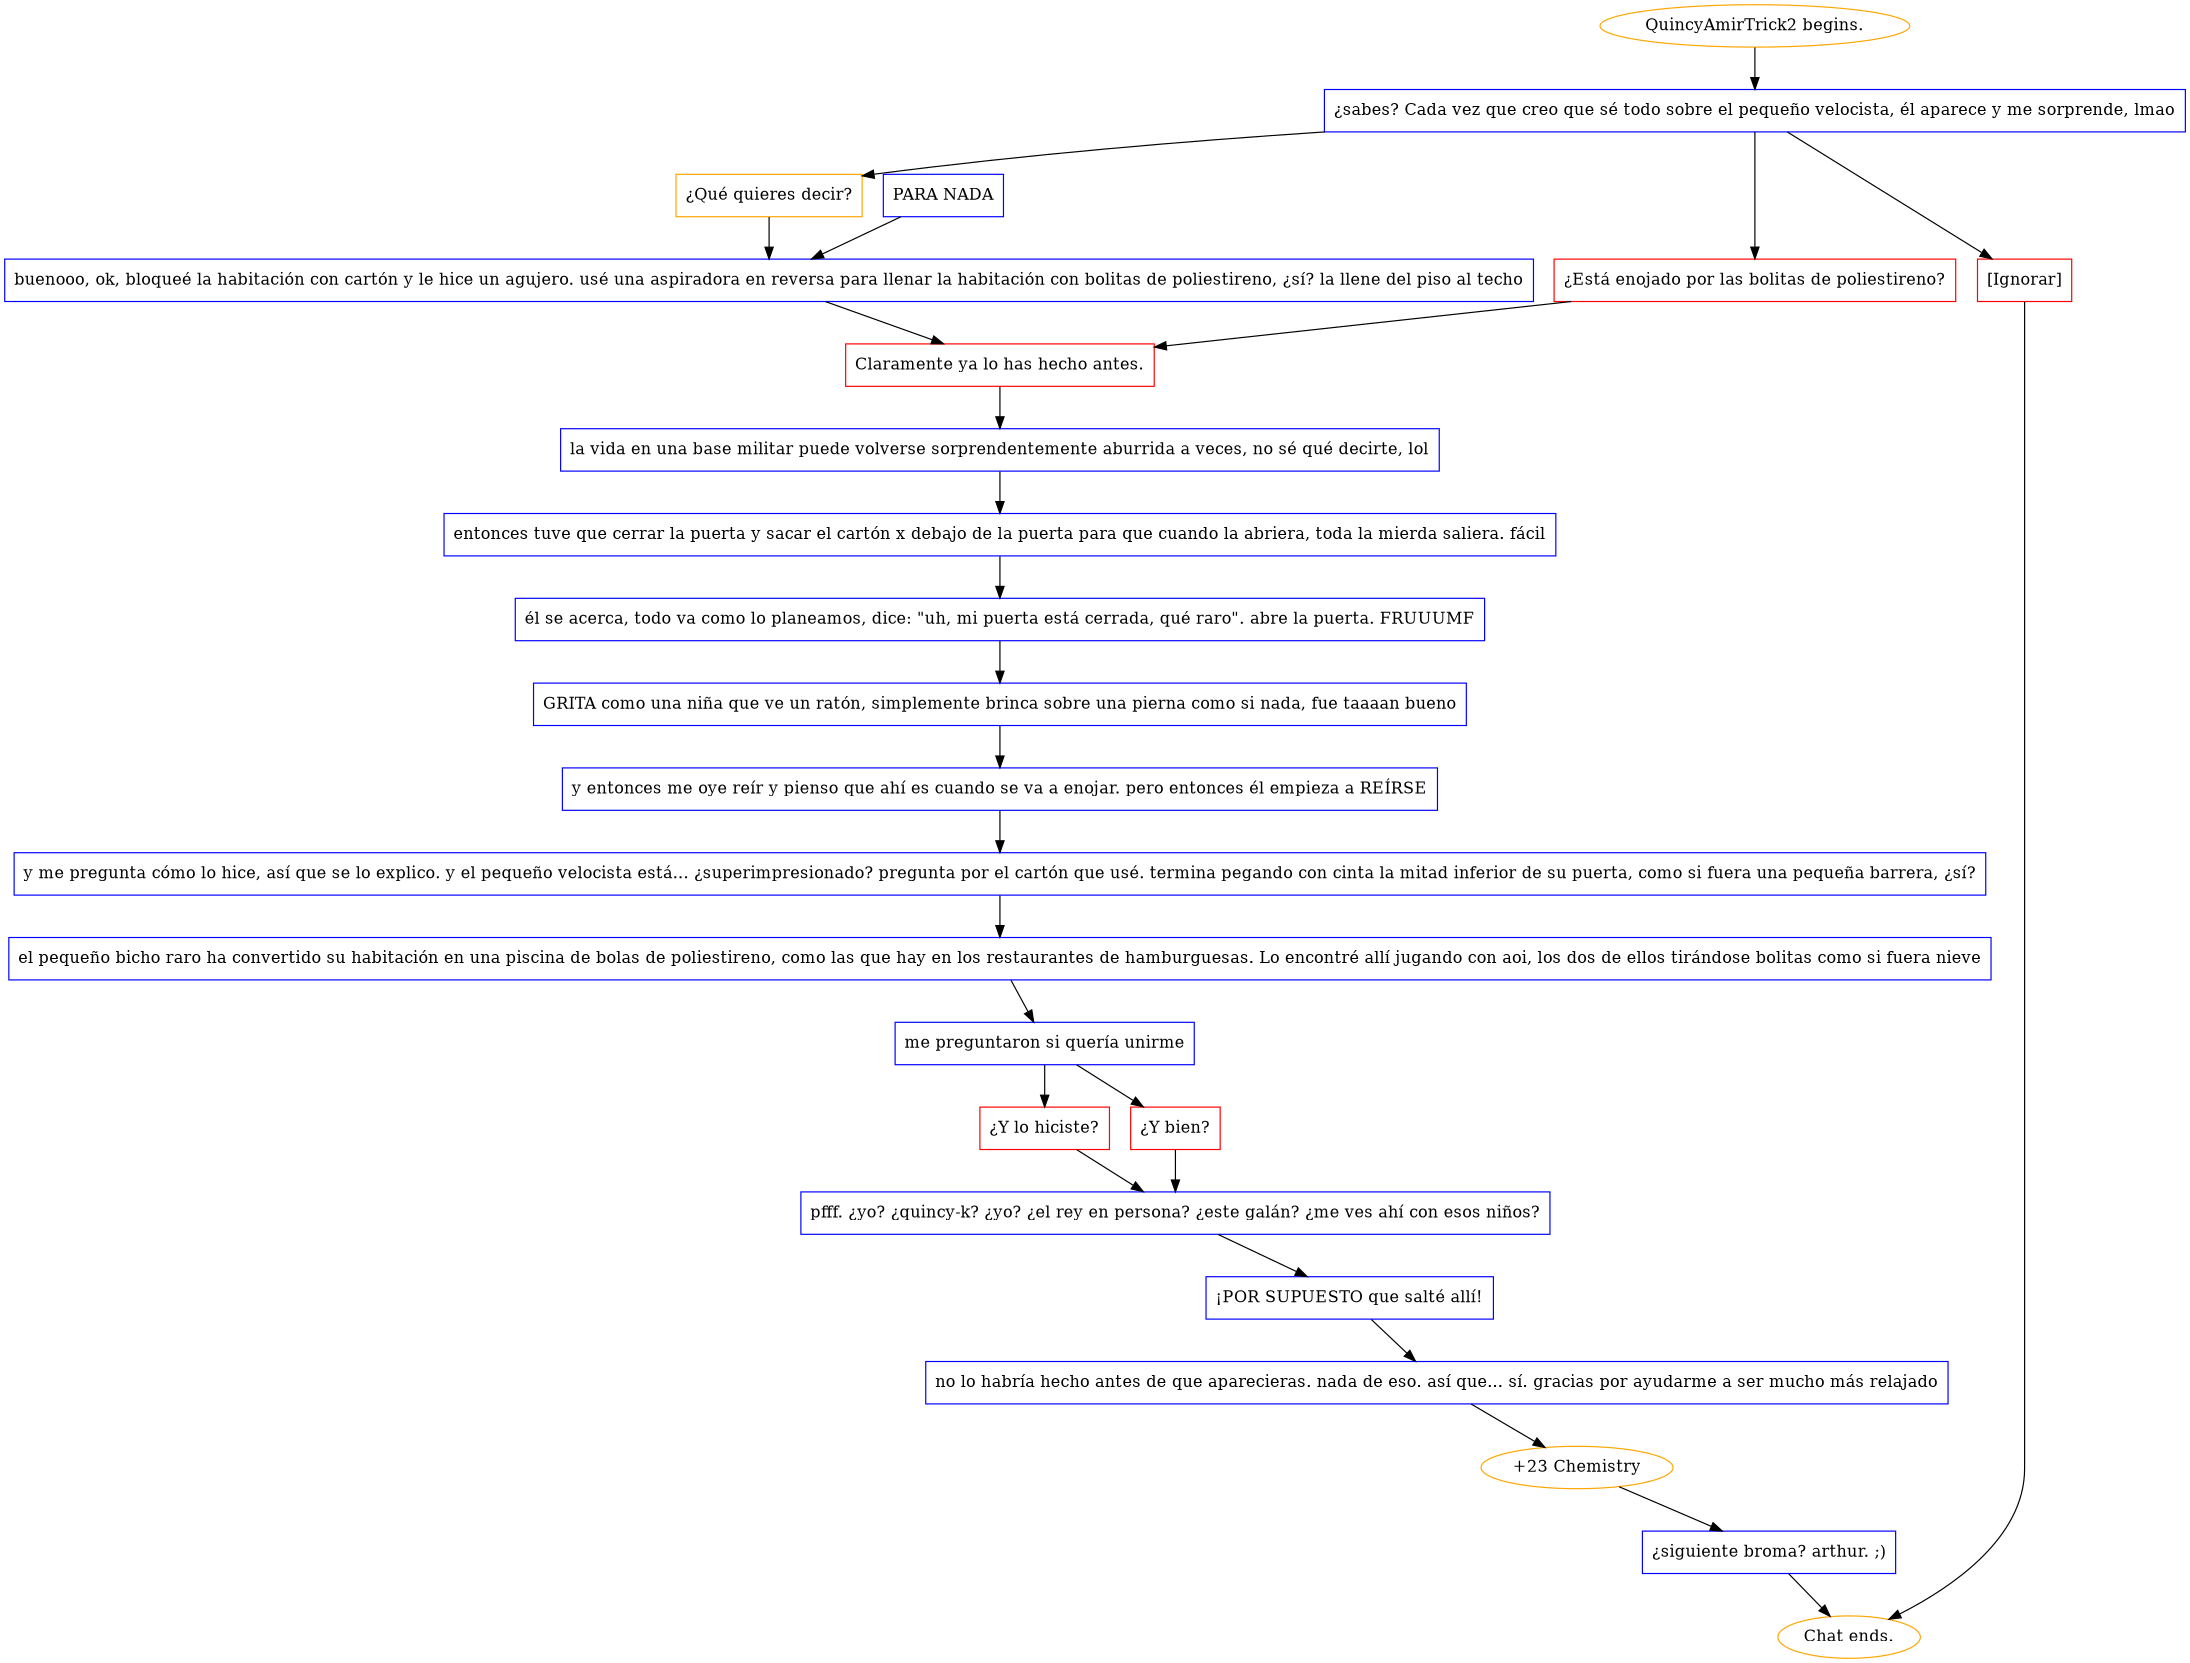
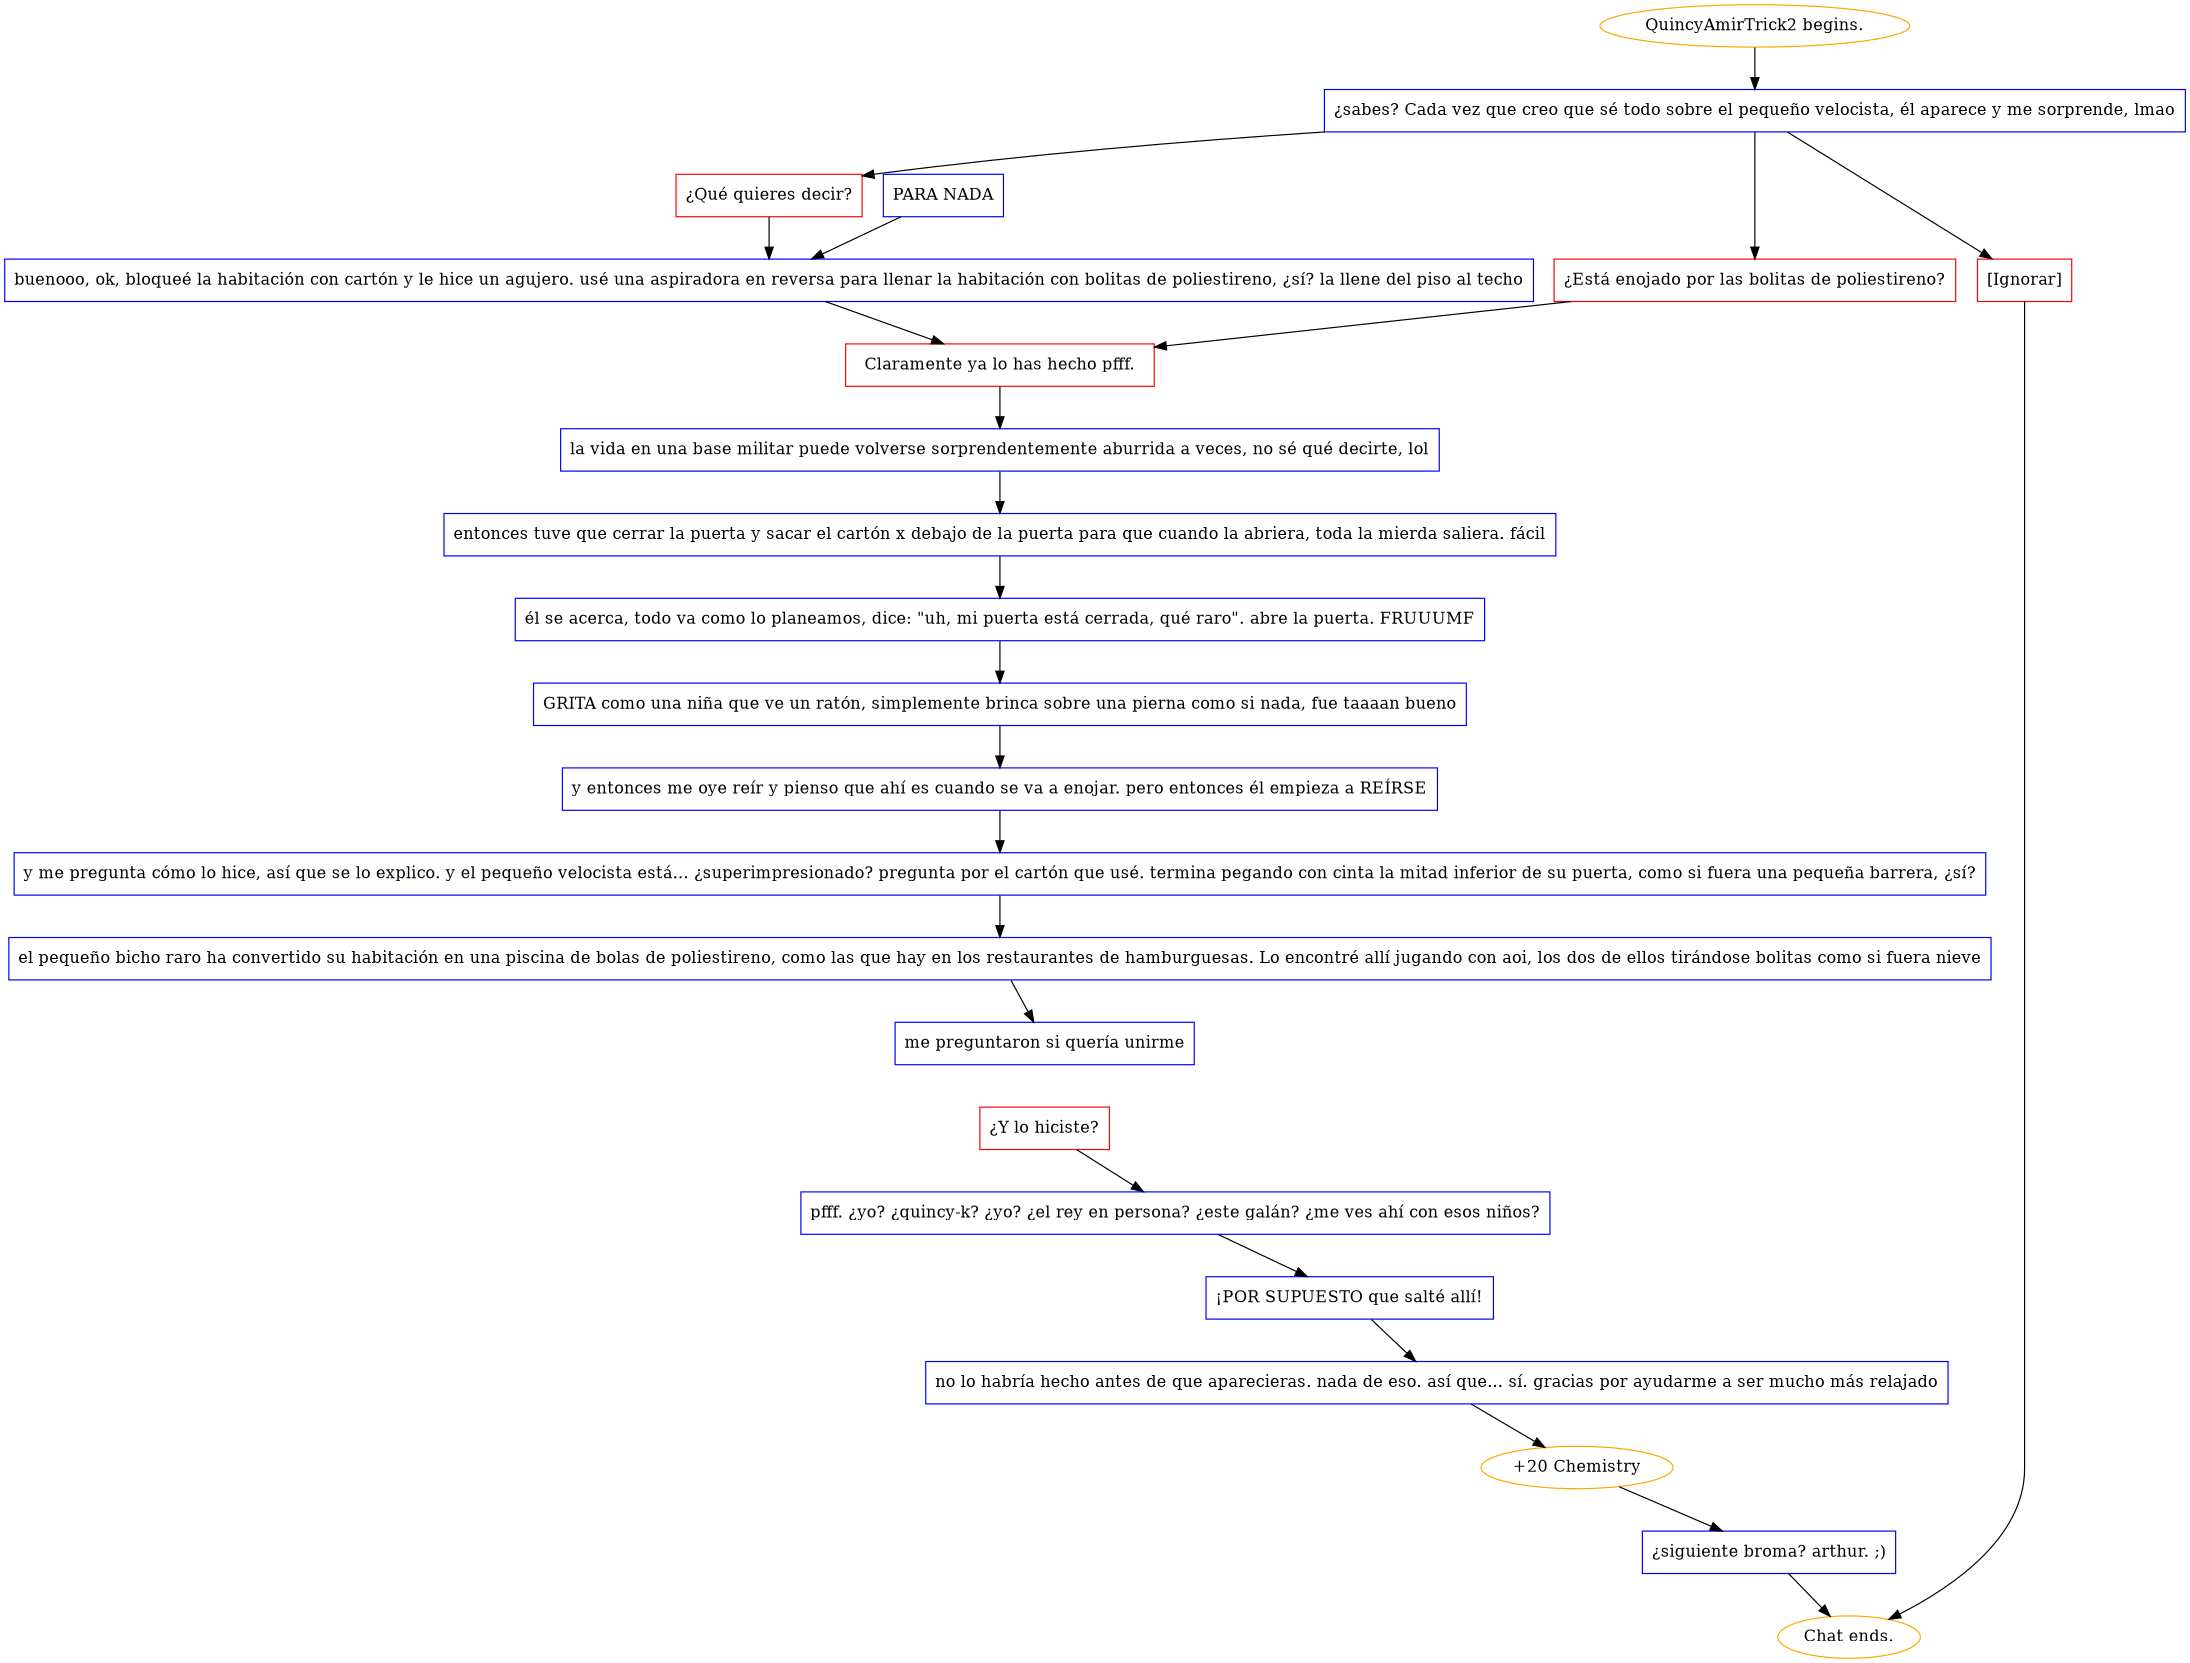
node "¿Qué quieres decir?": color orange -> red
node "Claramente ya lo has hecho antes.": label "Claramente ya lo has hecho antes." -> "Claramente ya lo has hecho pfff."
edge "me preguntaron si quería unirme" -> "¿Y lo hiciste?": removed
node "¿Y bien?": removed
node "+23 Chemistry": label "+23 Chemistry" -> "+20 Chemistry"
